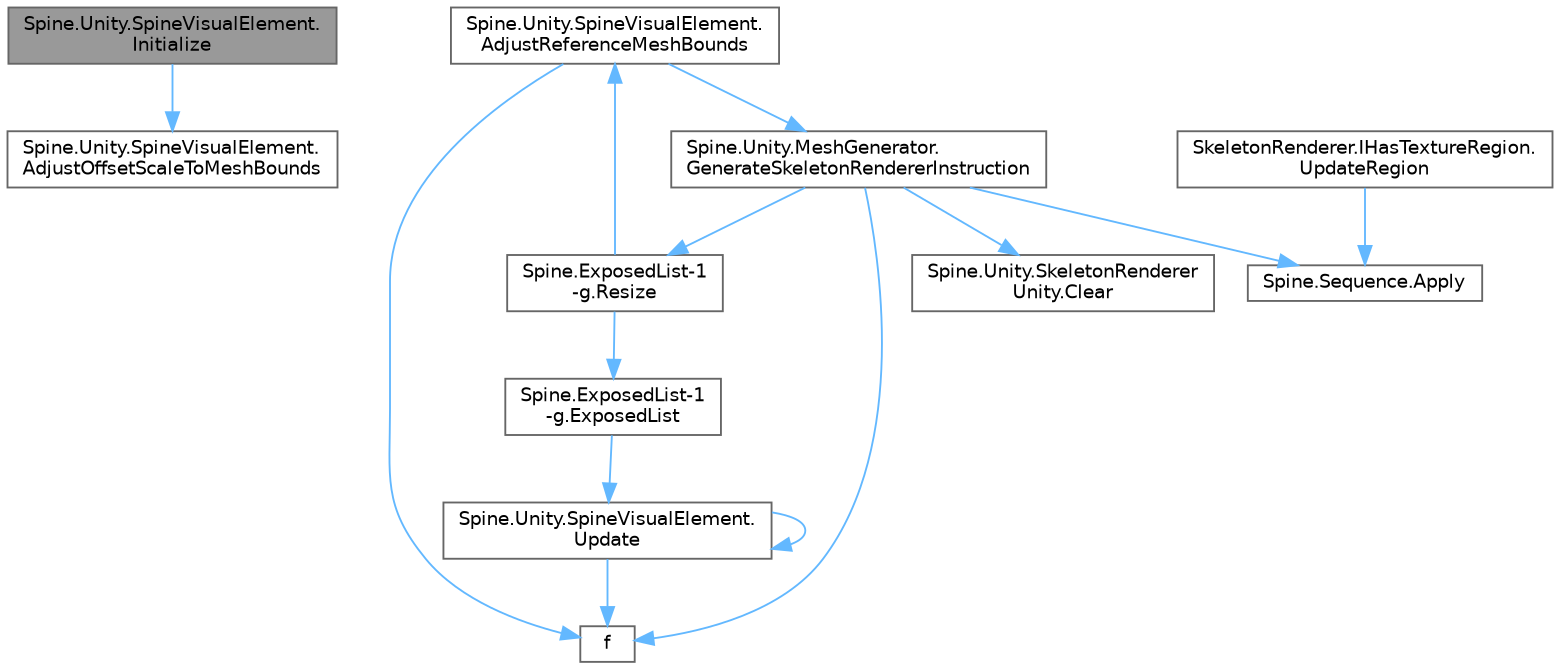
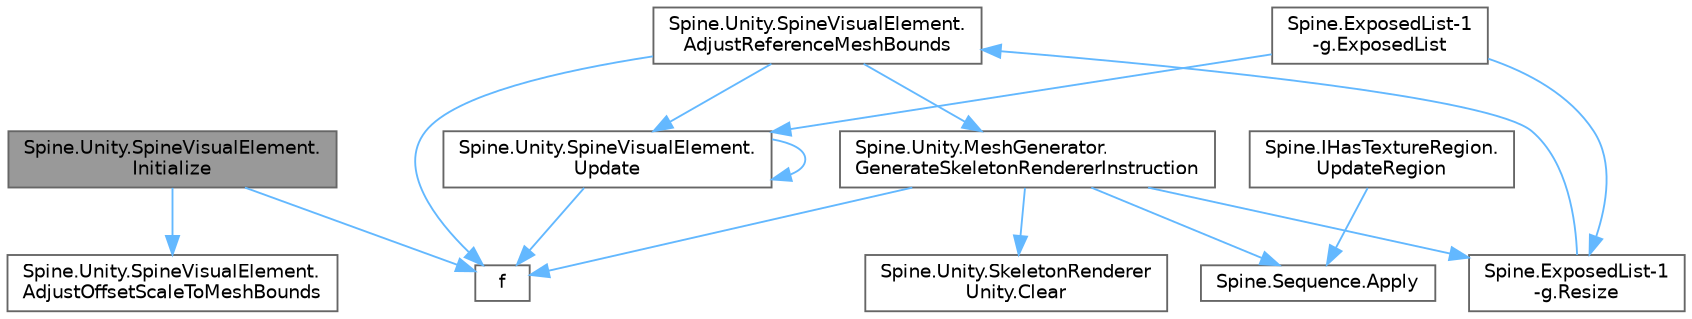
edge "Spine.Unity.SpineVisualElement. AdjustReferenceMeshBounds" -> "Spine.Unity.SpineVisualElement. Update": added
node "SkeletonRenderer.IHasTextureRegion. UpdateRegion": label "SkeletonRenderer.IHasTextureRegion. UpdateRegion" -> "Spine.IHasTextureRegion. UpdateRegion"
edge "Spine.Unity.SpineVisualElement. Initialize" -> "f": added
edge "Spine.ExposedList-1 -g.Resize" -> "Spine.ExposedList-1 -g.ExposedList": reversed
